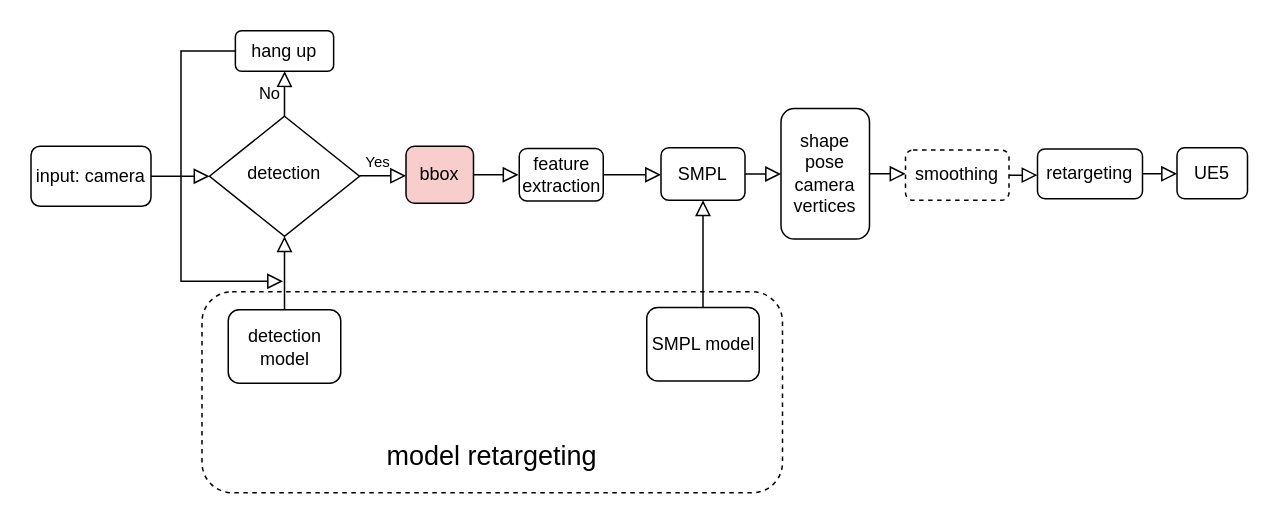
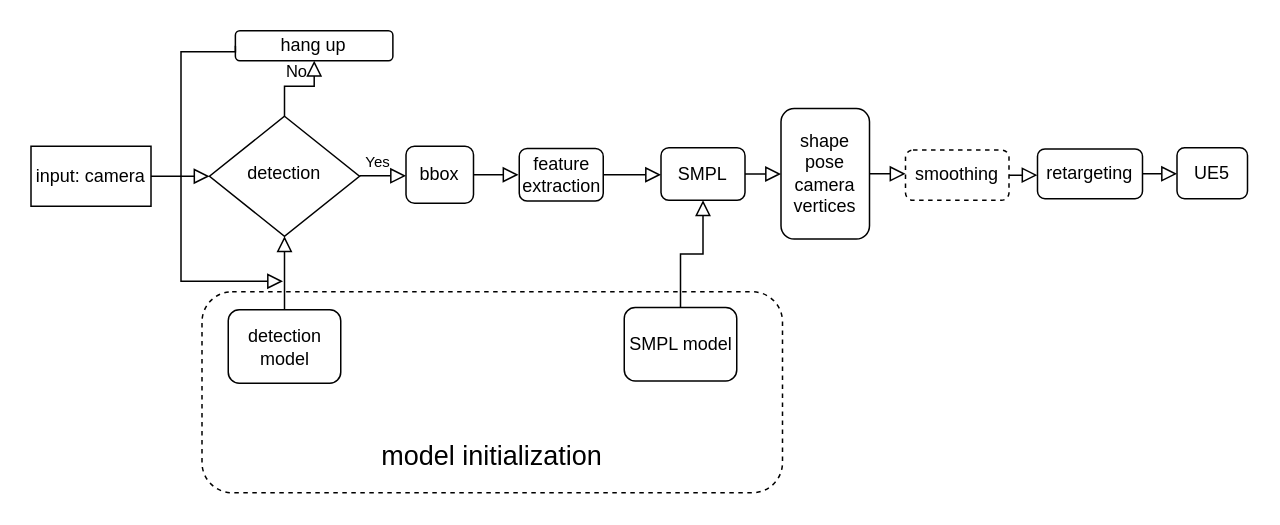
node "hang up": size 98x41 -> 158x30
node "bbox": fillcolor #f8cecc -> #ffffff
node "input: camera": shape rounded rectangle -> rectangle
node "SMPL model": moved (703, 344) -> (680, 344)
node "model retargeting": label "model retargeting" -> "model initialization"
